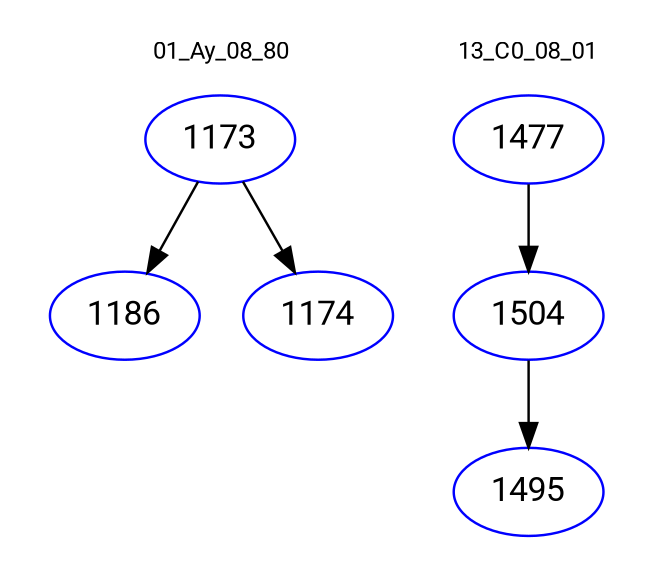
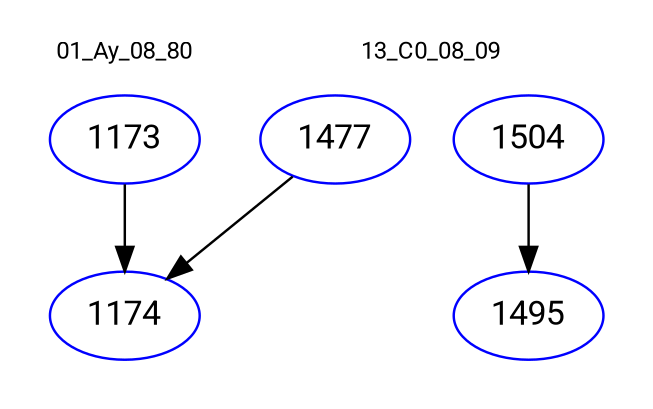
cluster "13_C0_08_01": label "13_C0_08_01" -> "13_C0_08_09"
edge "1477" -> "1504": now "1477" -> "1174"
node "1186": removed
